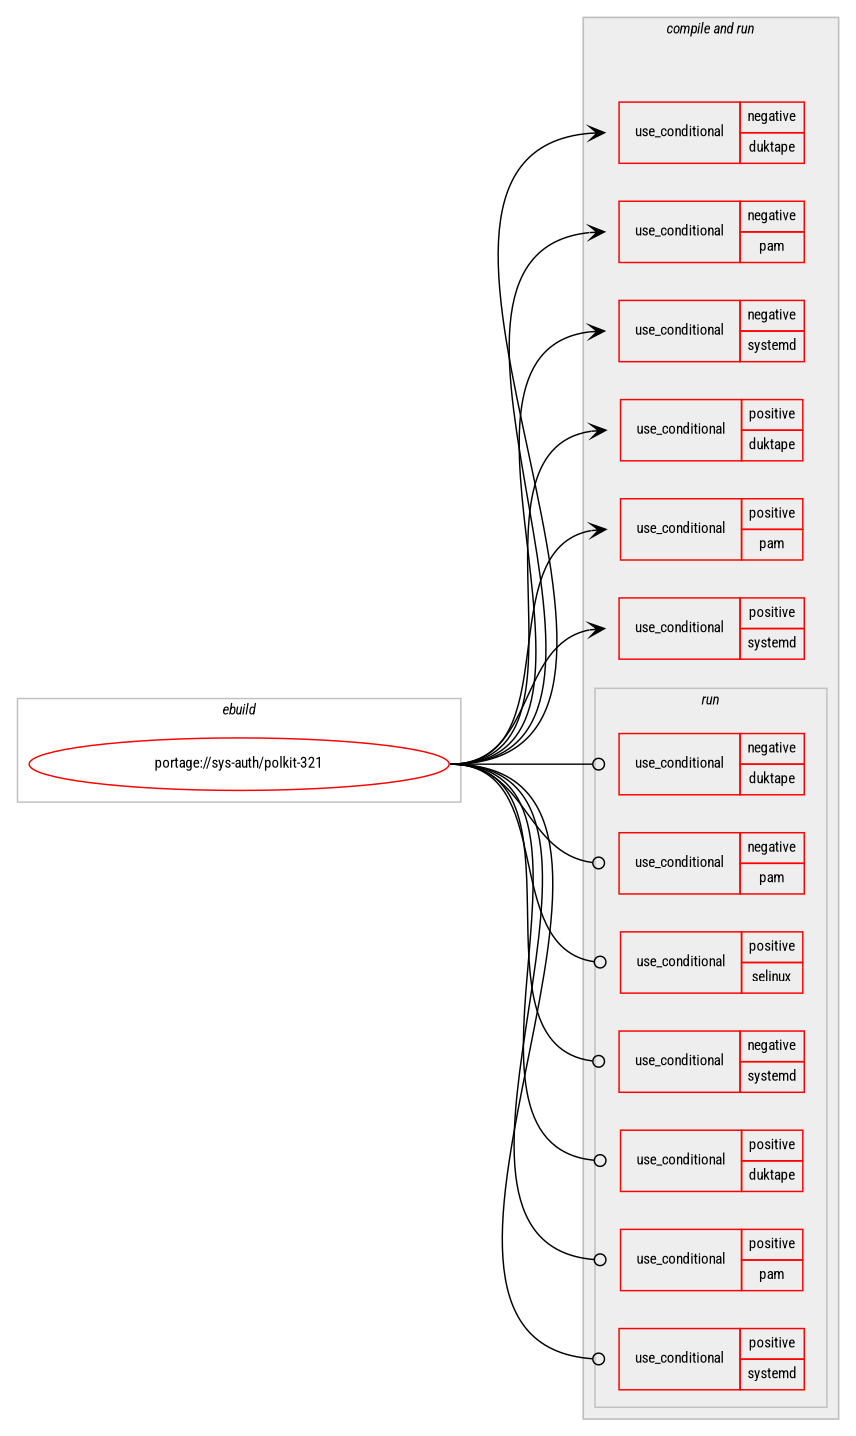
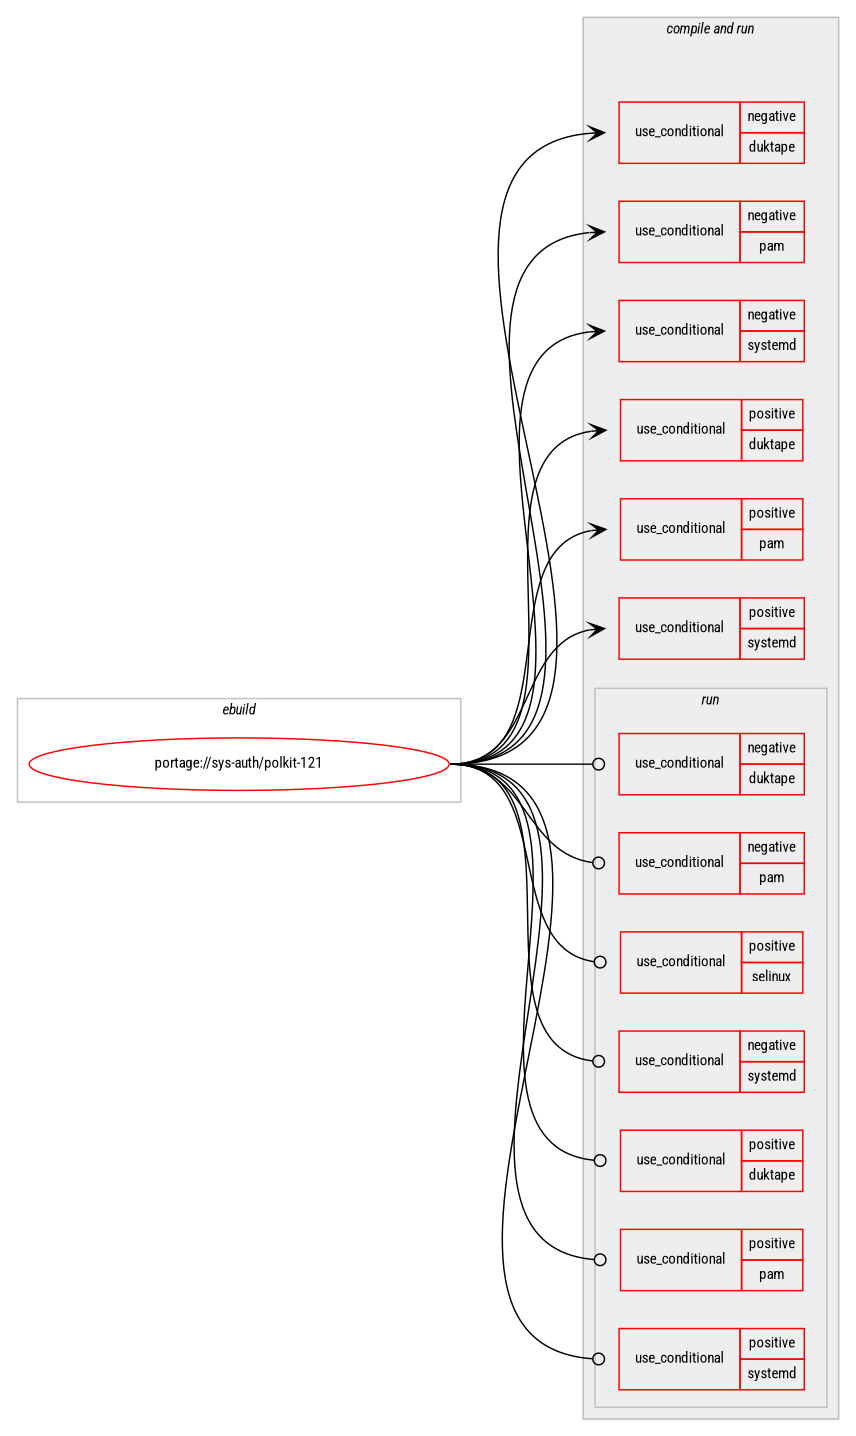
node "portage://sys-auth/polkit-321": label "portage://sys-auth/polkit-321" -> "portage://sys-auth/polkit-121"
